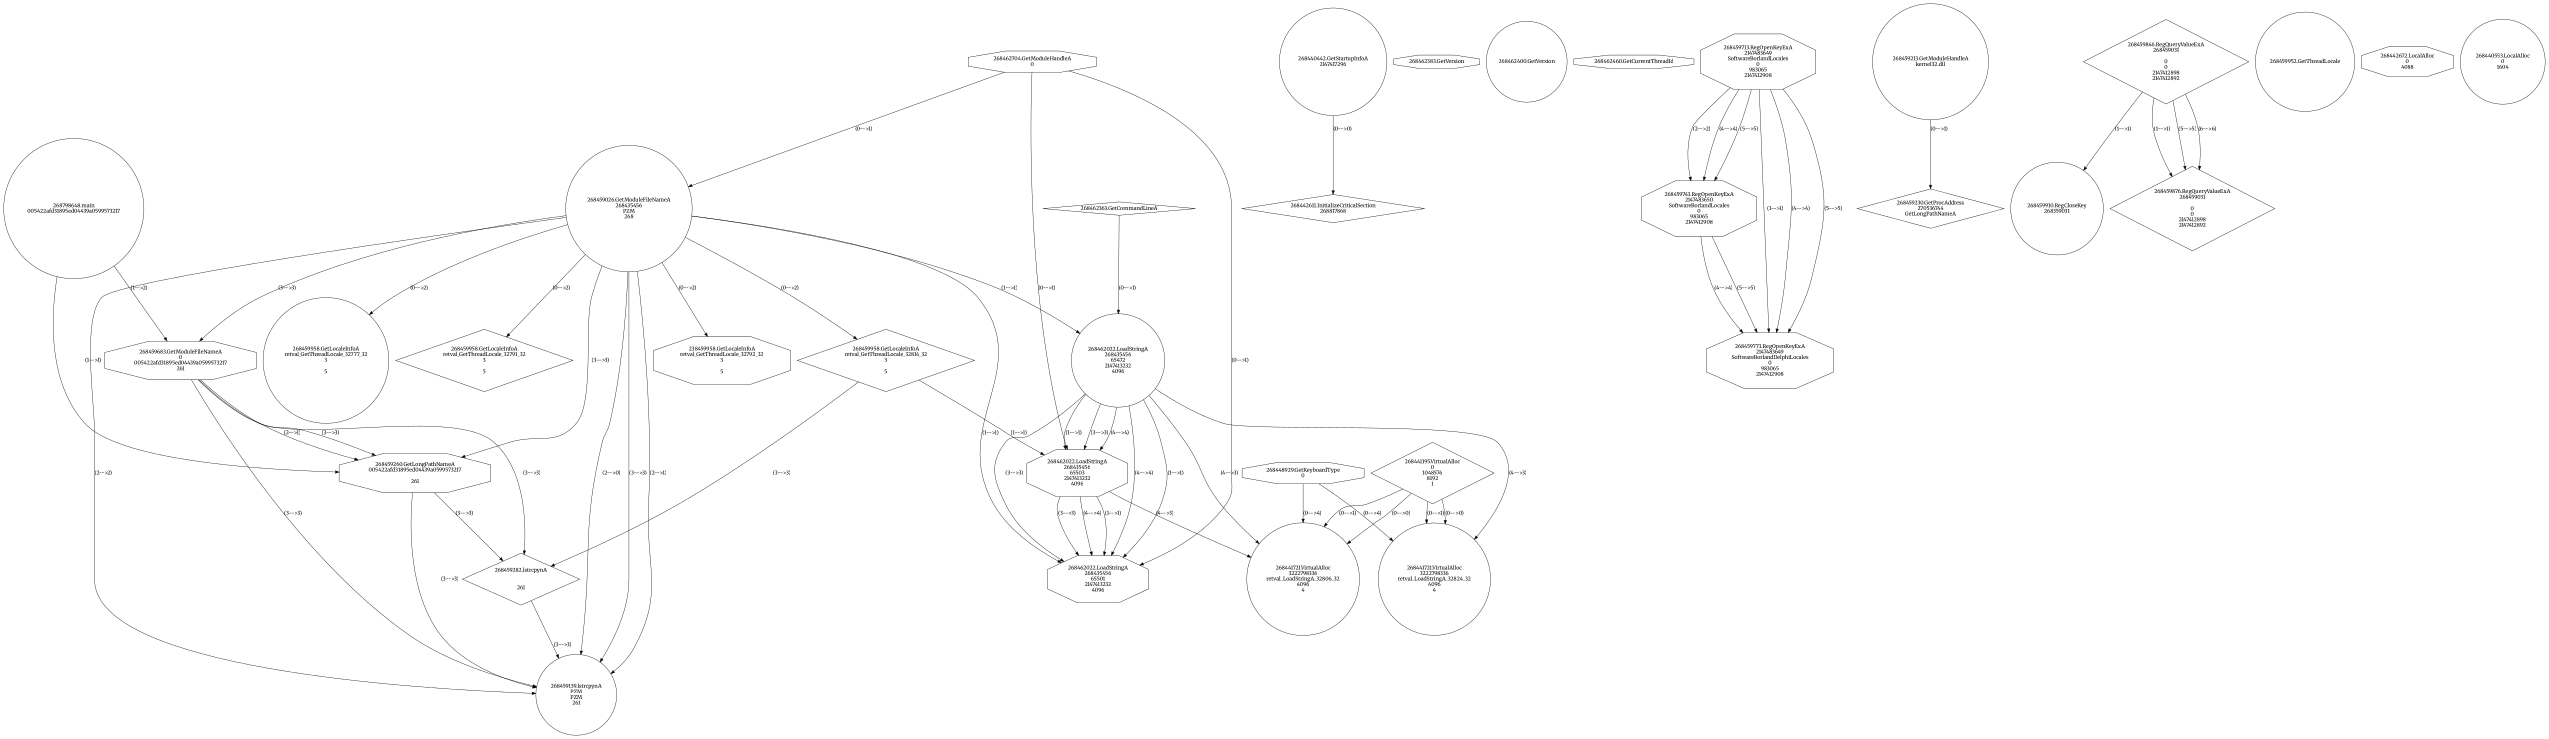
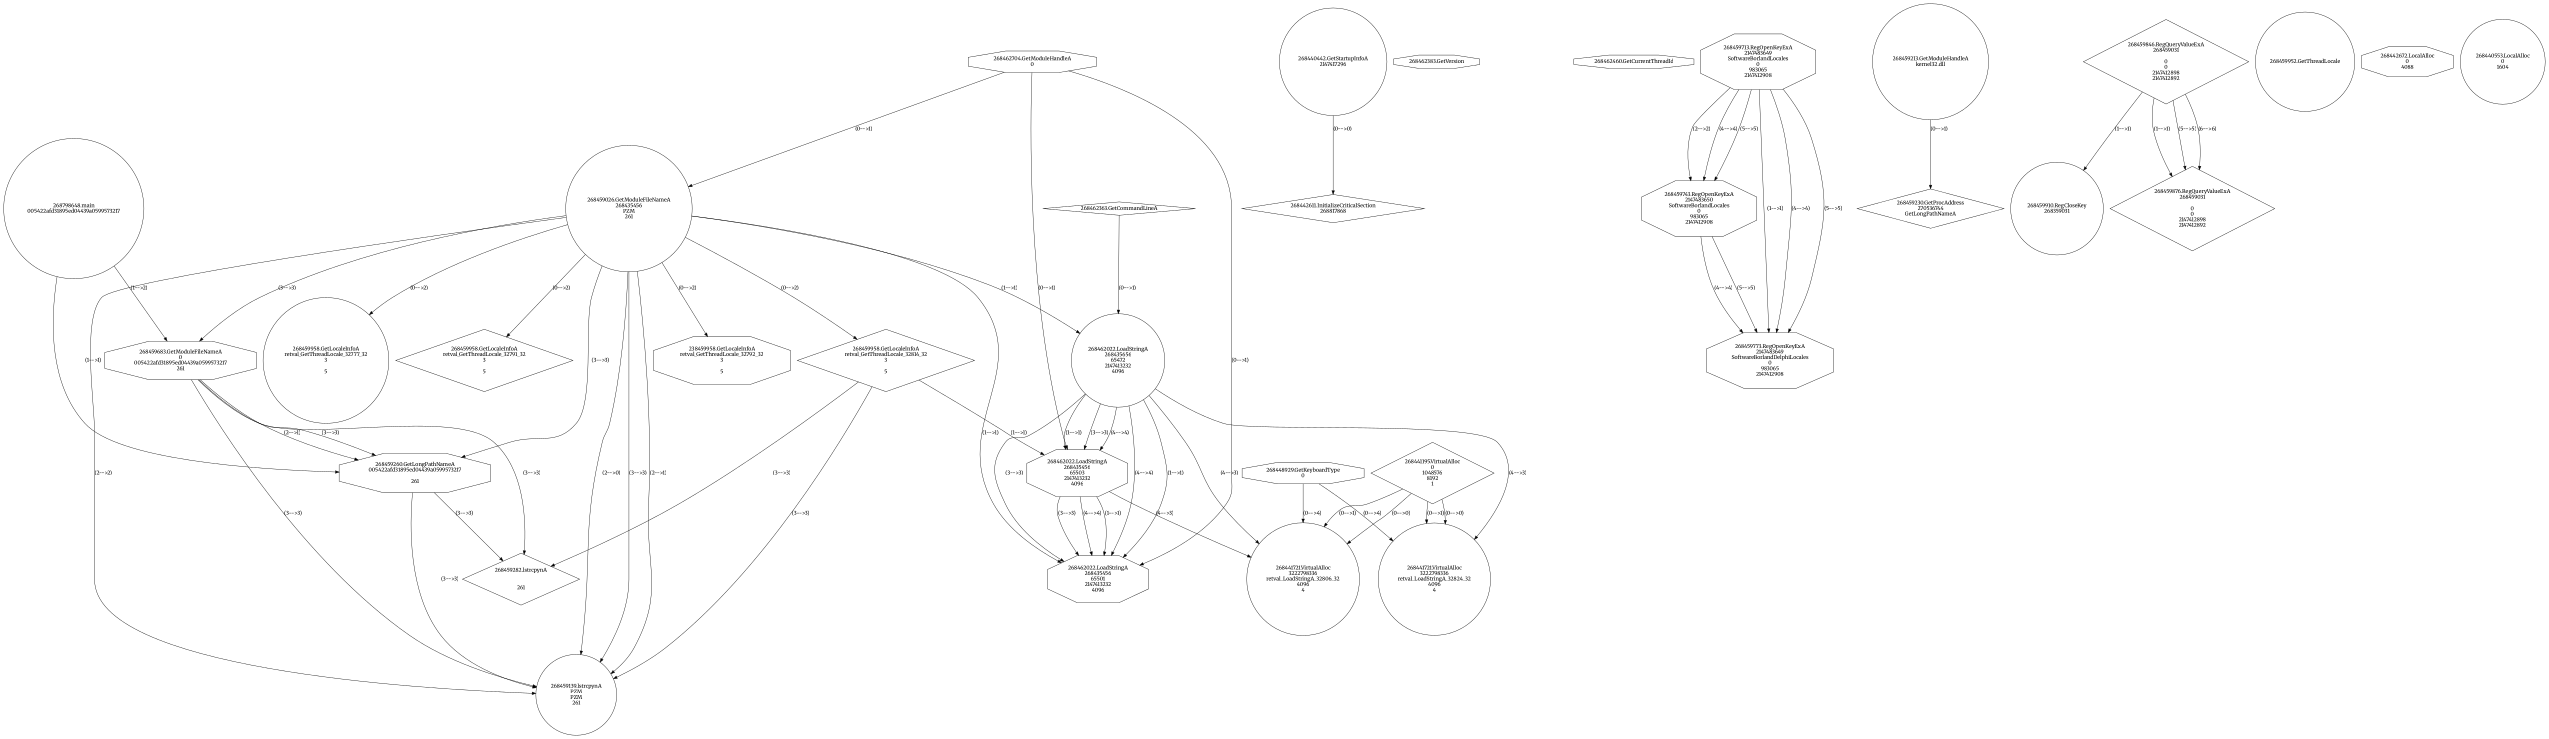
node "268462400.GetVersion": removed
node "268459026.GetModuleFileNameA 268435456 PZM 268": label "268459026.GetModuleFileNameA 268435456 PZM 268" -> "268459026.GetModuleFileNameA 268435456 PZM 261"
node "268462022.LoadStringA 268435456 65472 2147413232 4096": label "268462022.LoadStringA 268435456 65472 2147413232 4096" -> "268462022.LoadStringA 268435656 65472 2147413232 4096"
edge "268459282.lstrcpynA 261" -> "268459139.lstrcpynA PZM PZM 261": now "268459958.GetLocaleInfoA retval_GetThreadLocale_32814_32 3 5" -> "268459139.lstrcpynA PZM PZM 261"
